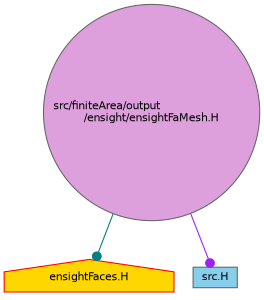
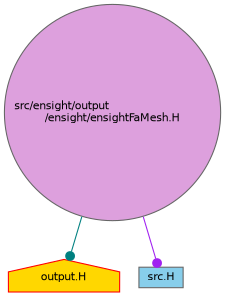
node "src/finiteArea/output /ensight/ensightFaMesh.H": label "src/finiteArea/output /ensight/ensightFaMesh.H" -> "src/ensight/output /ensight/ensightFaMesh.H"
node "ensightFaces.H": label "ensightFaces.H" -> "output.H"
